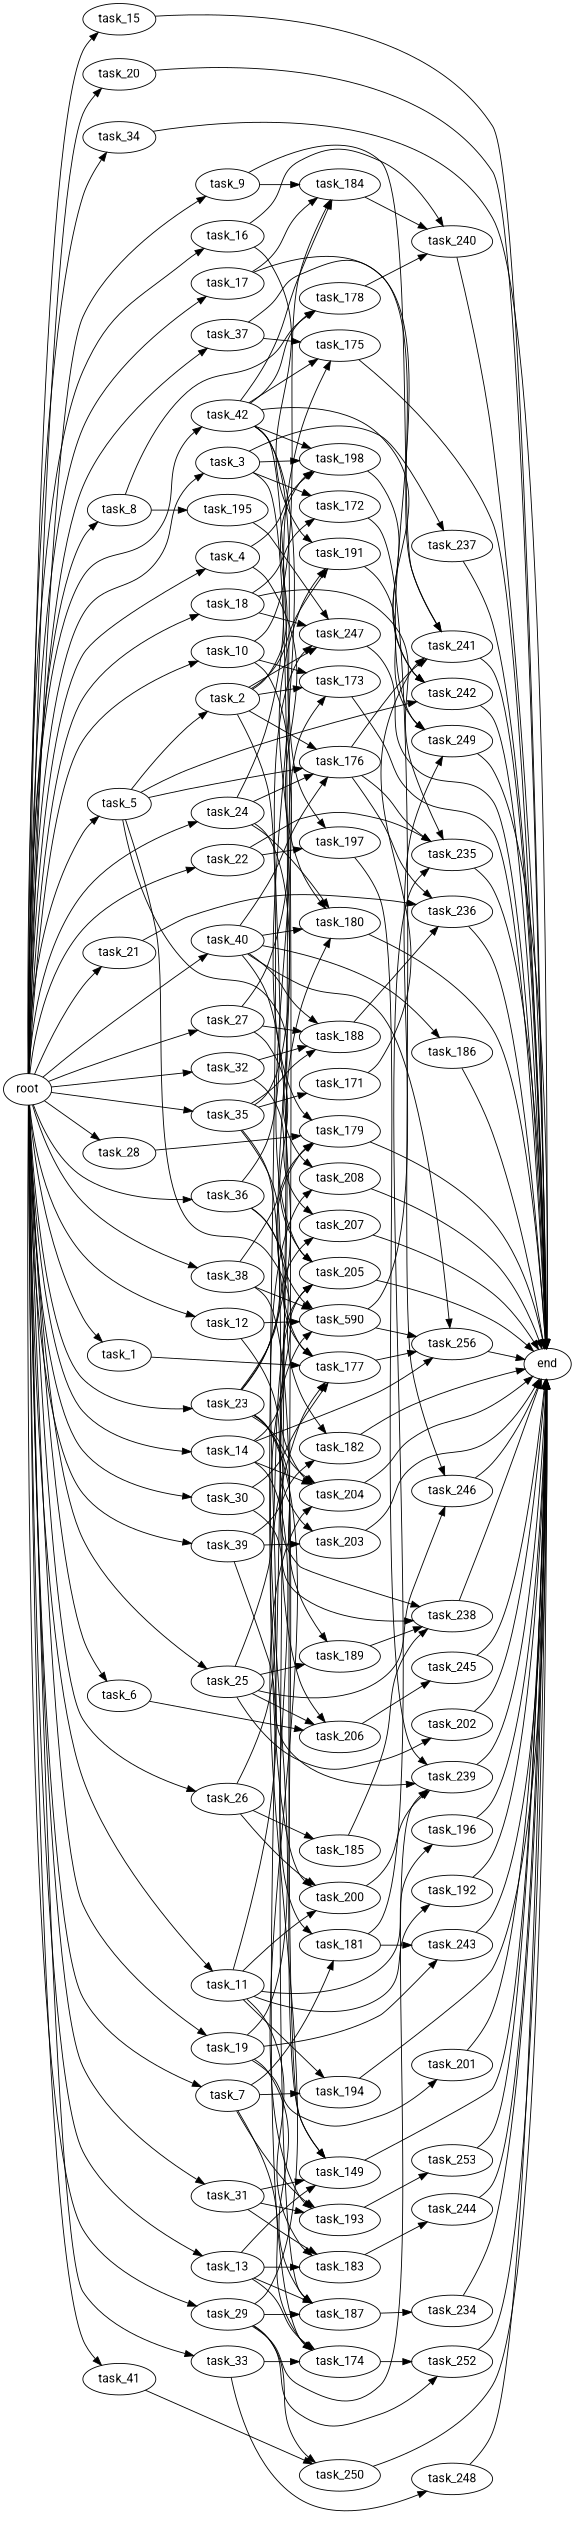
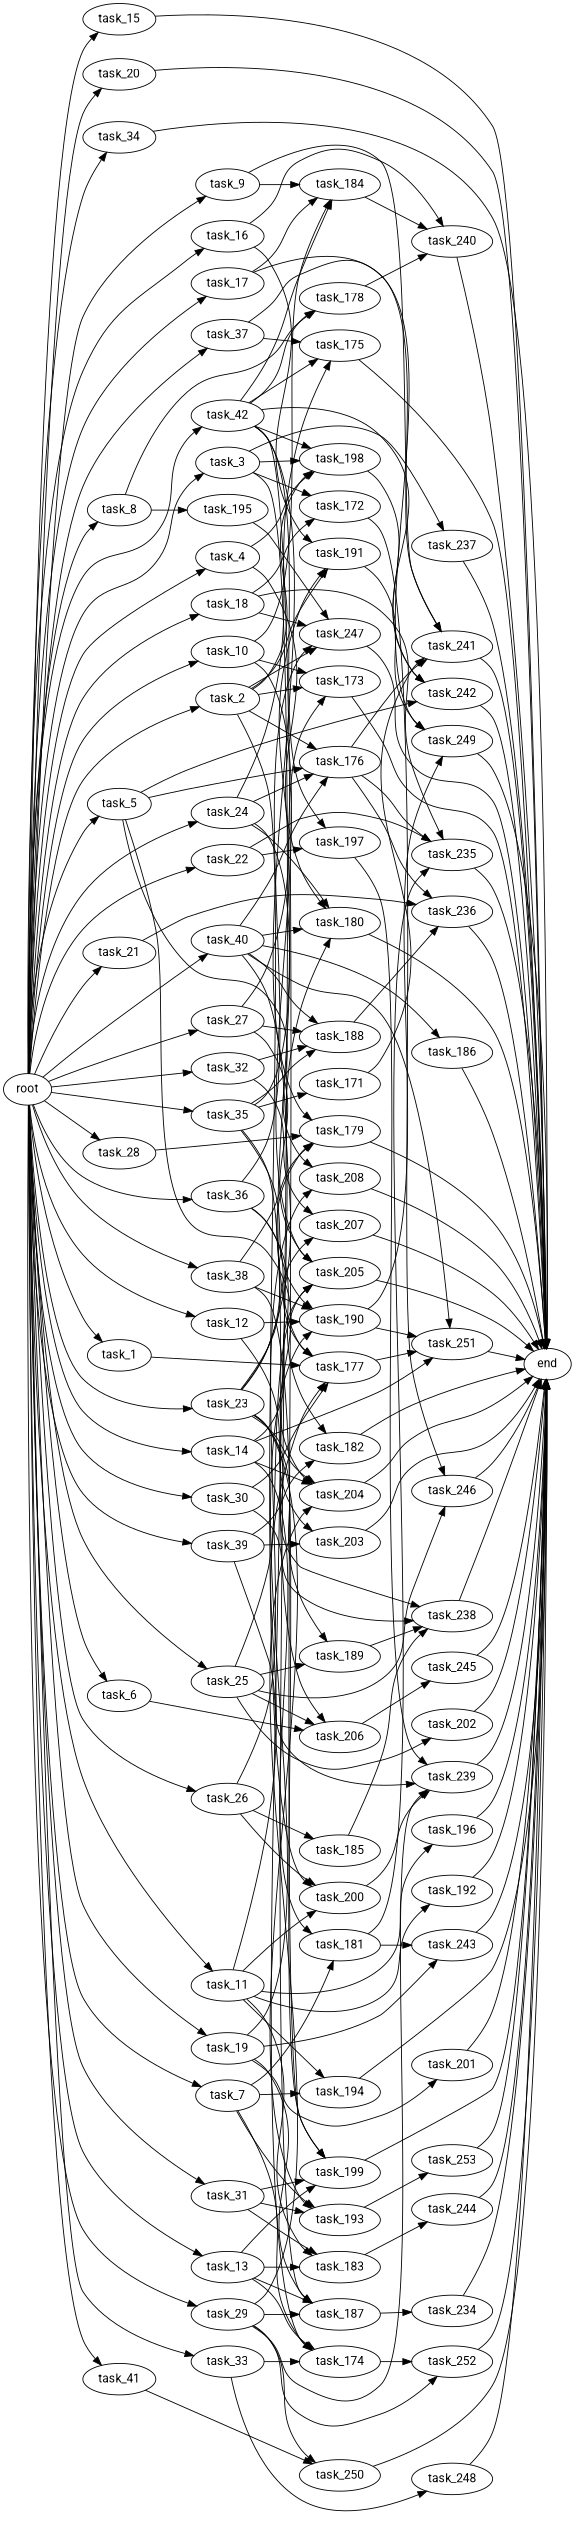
edge "task_5" -> "task_2": now "root" -> "task_2"
node "task_590": label "task_590" -> "task_190"
node "task_256": label "task_256" -> "task_251"
node "task_149": label "task_149" -> "task_199"
